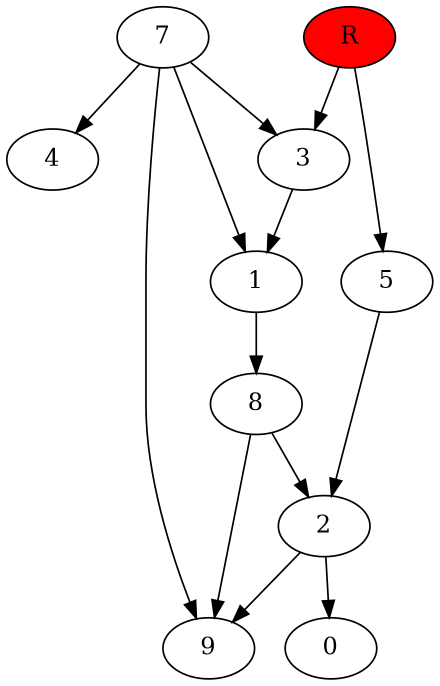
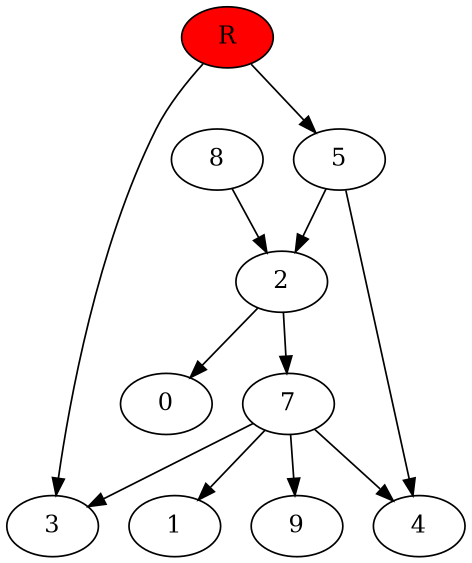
edge "3" -> "1": removed
edge "1" -> "8": removed
edge "5" -> "4": added
edge "8" -> "9": removed
edge "2" -> "9": now "2" -> "7"
